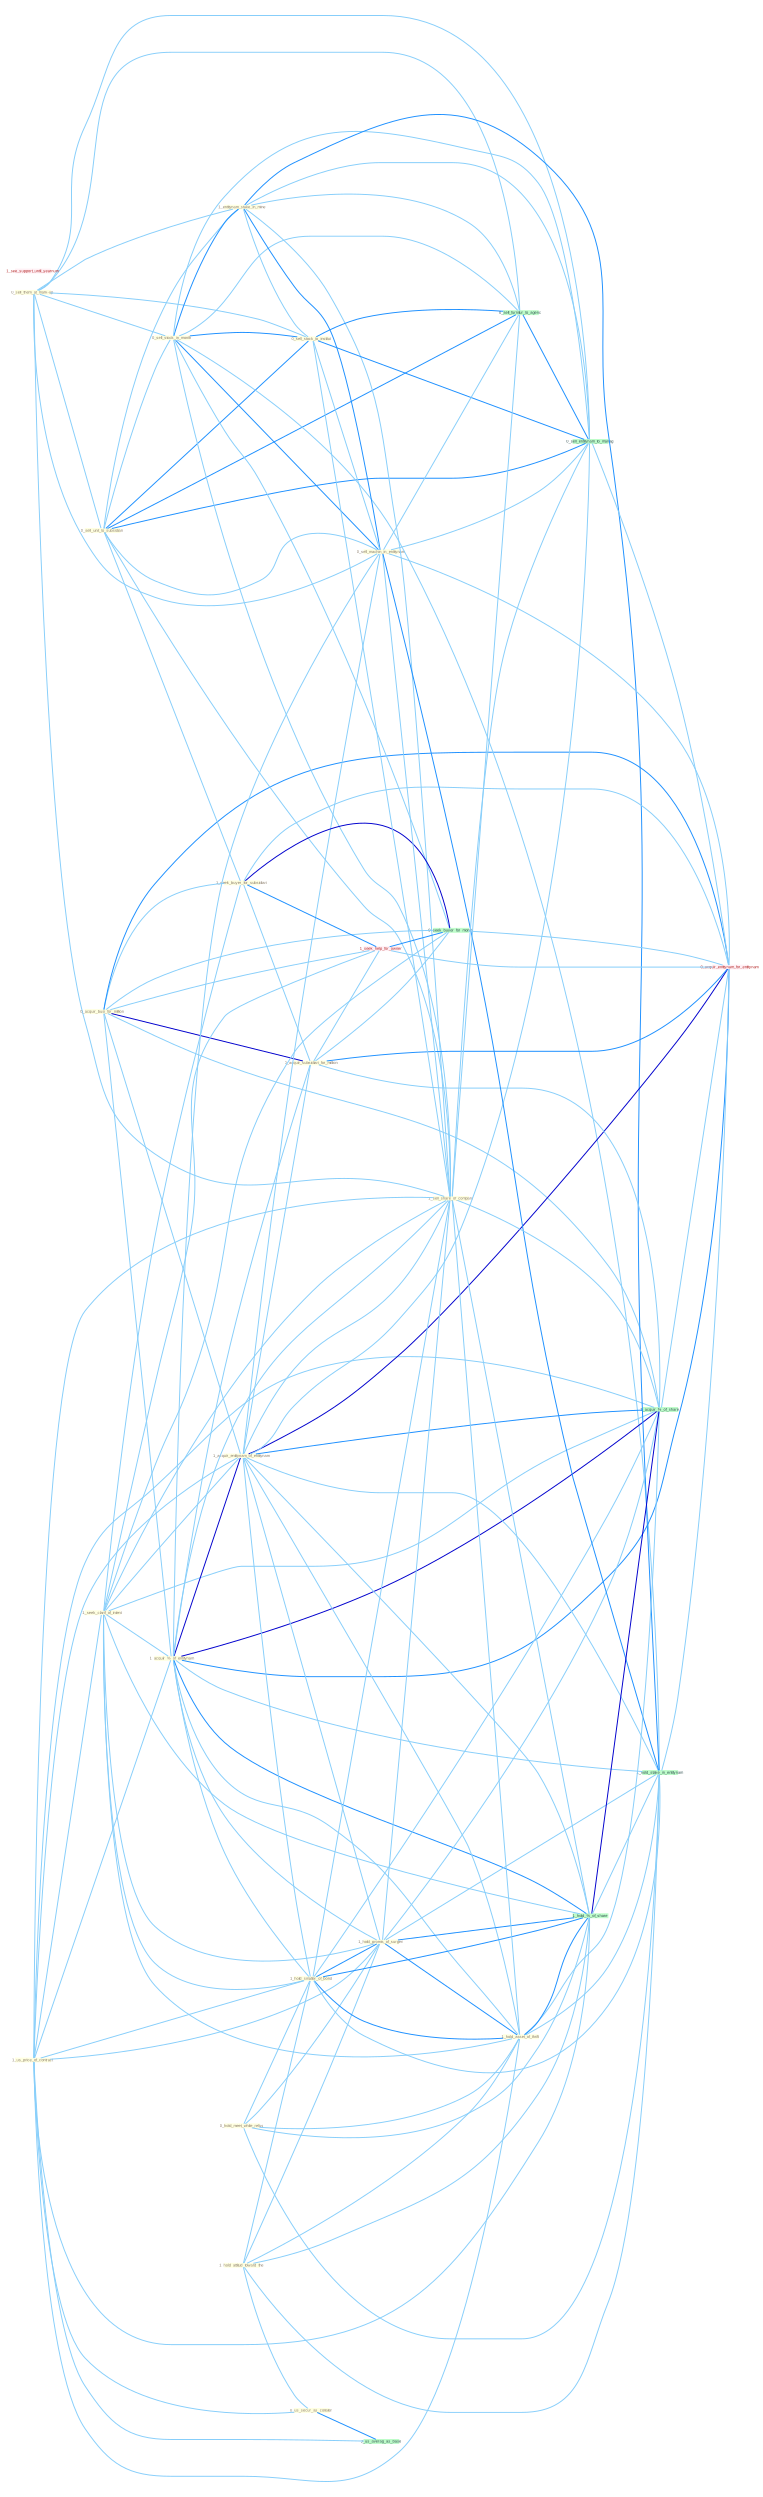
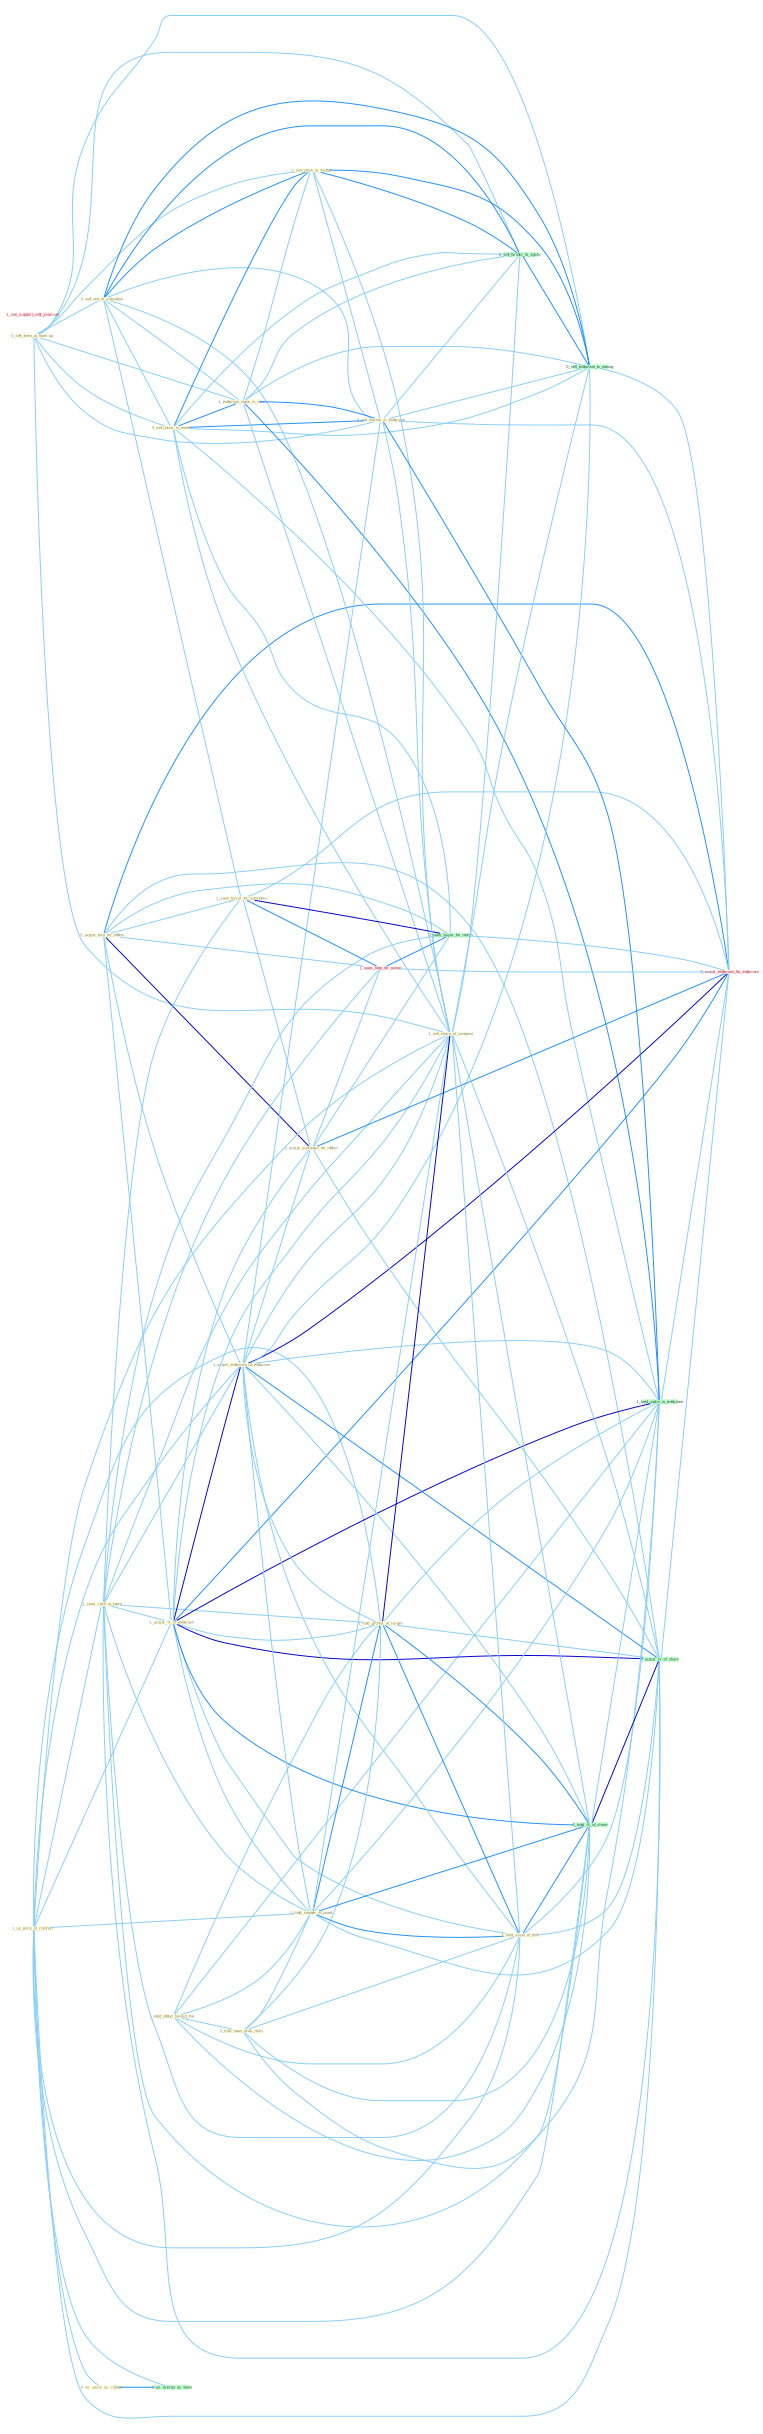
edge "0_sell_machin_in_entitynam" -- "1_acquir_%_of_entitynam": removed
edge "1_sell_share_of_compani" -- "1_hold_promis_of_surgeri": color #87cefa -> #0000cd
edge "1_acquir_%_of_entitynam" -- "1_hold_stake_in_entitynam": color #87cefa -> #0000cd
edge "1_hold_attitud_toward_the" -- "0_us_secur_as_collater": now "1_hold_attitud_toward_the" -- "0_hold_meet_while_refus"
